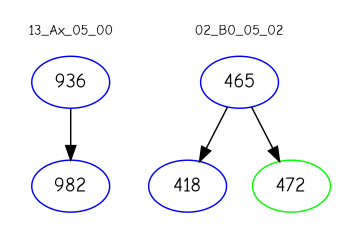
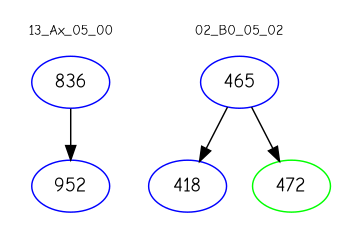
node "936": label "936" -> "836"
node "982": label "982" -> "952"
